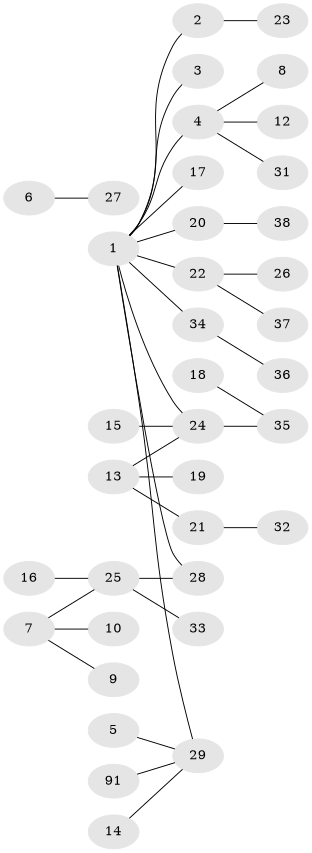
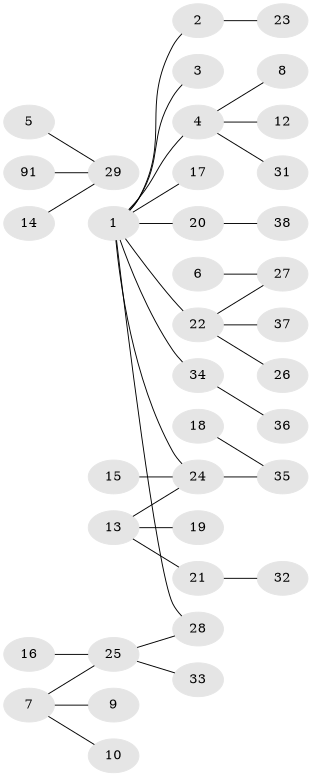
edge "27" -- "22": added
edge "1" -- "29": removed
